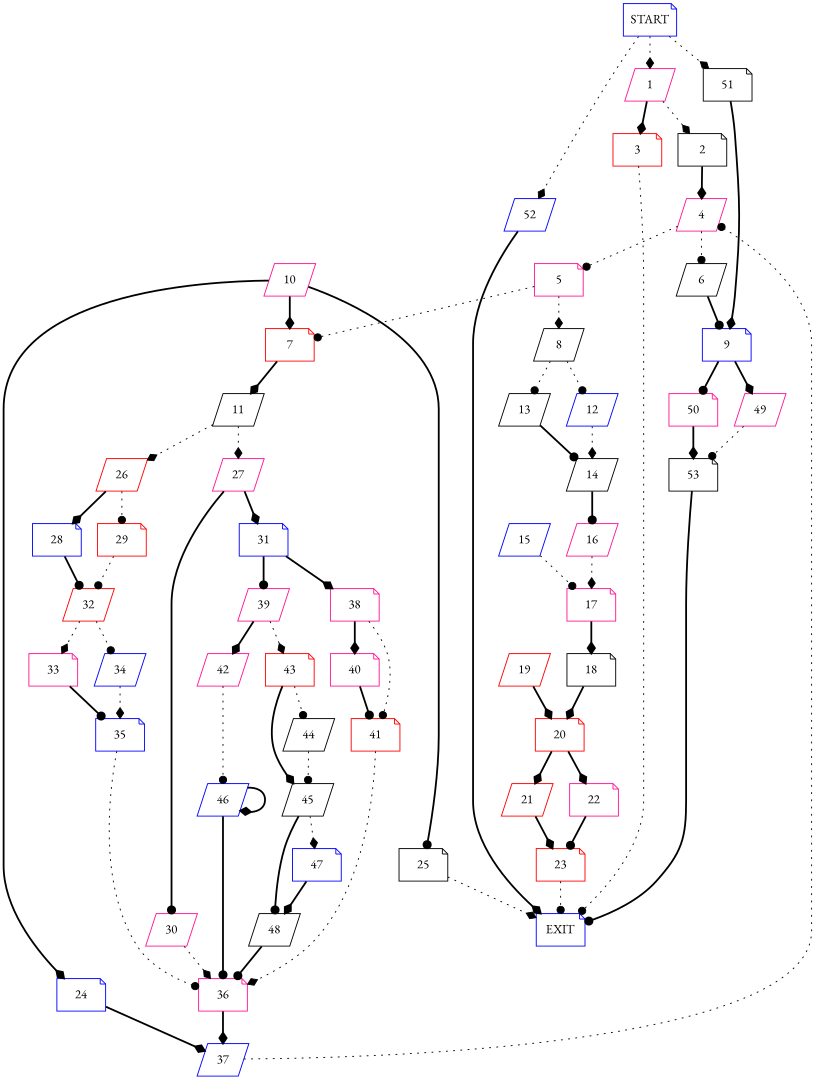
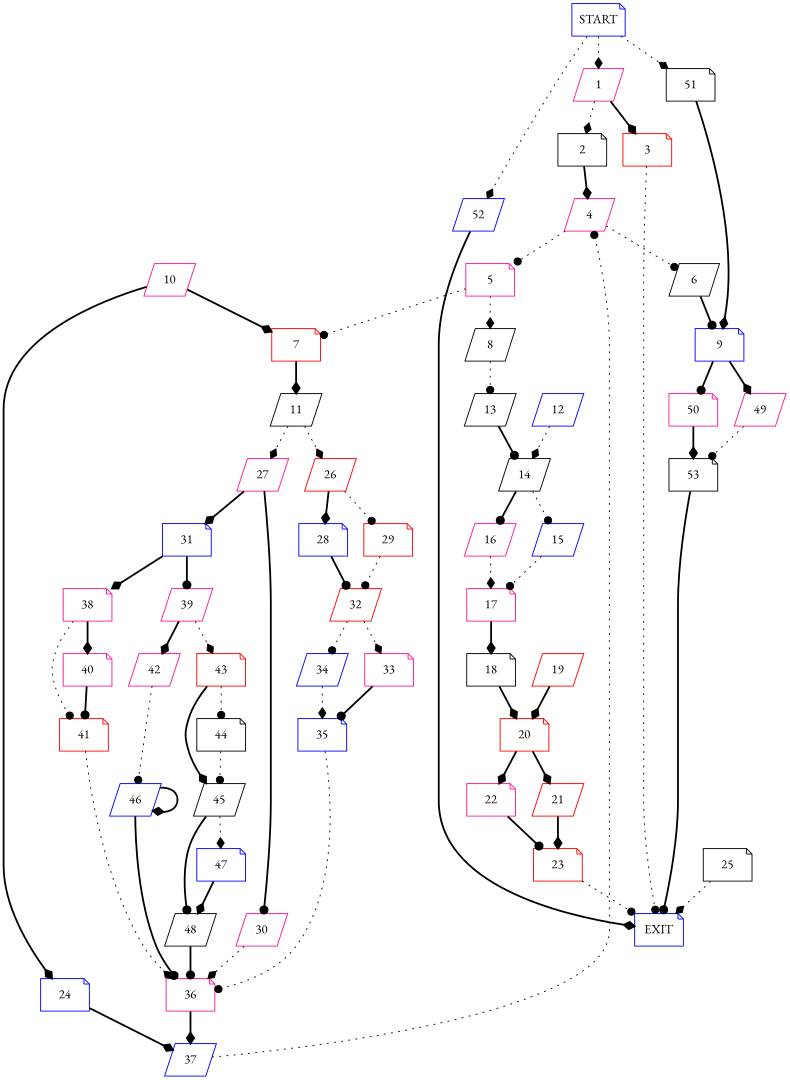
edge "8" -> "12": removed
edge "14" -> "15": added
edge "10" -> "25": removed
node "44": shape parallelogram -> note
